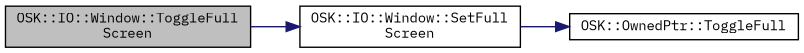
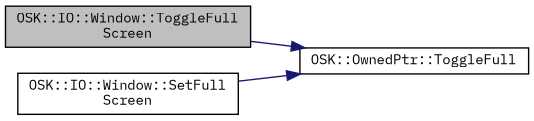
edge "OSK::IO::Window::ToggleFull Screen" -> "OSK::IO::Window::SetFull Screen": now "OSK::IO::Window::ToggleFull Screen" -> "OSK::OwnedPtr::ToggleFull"
